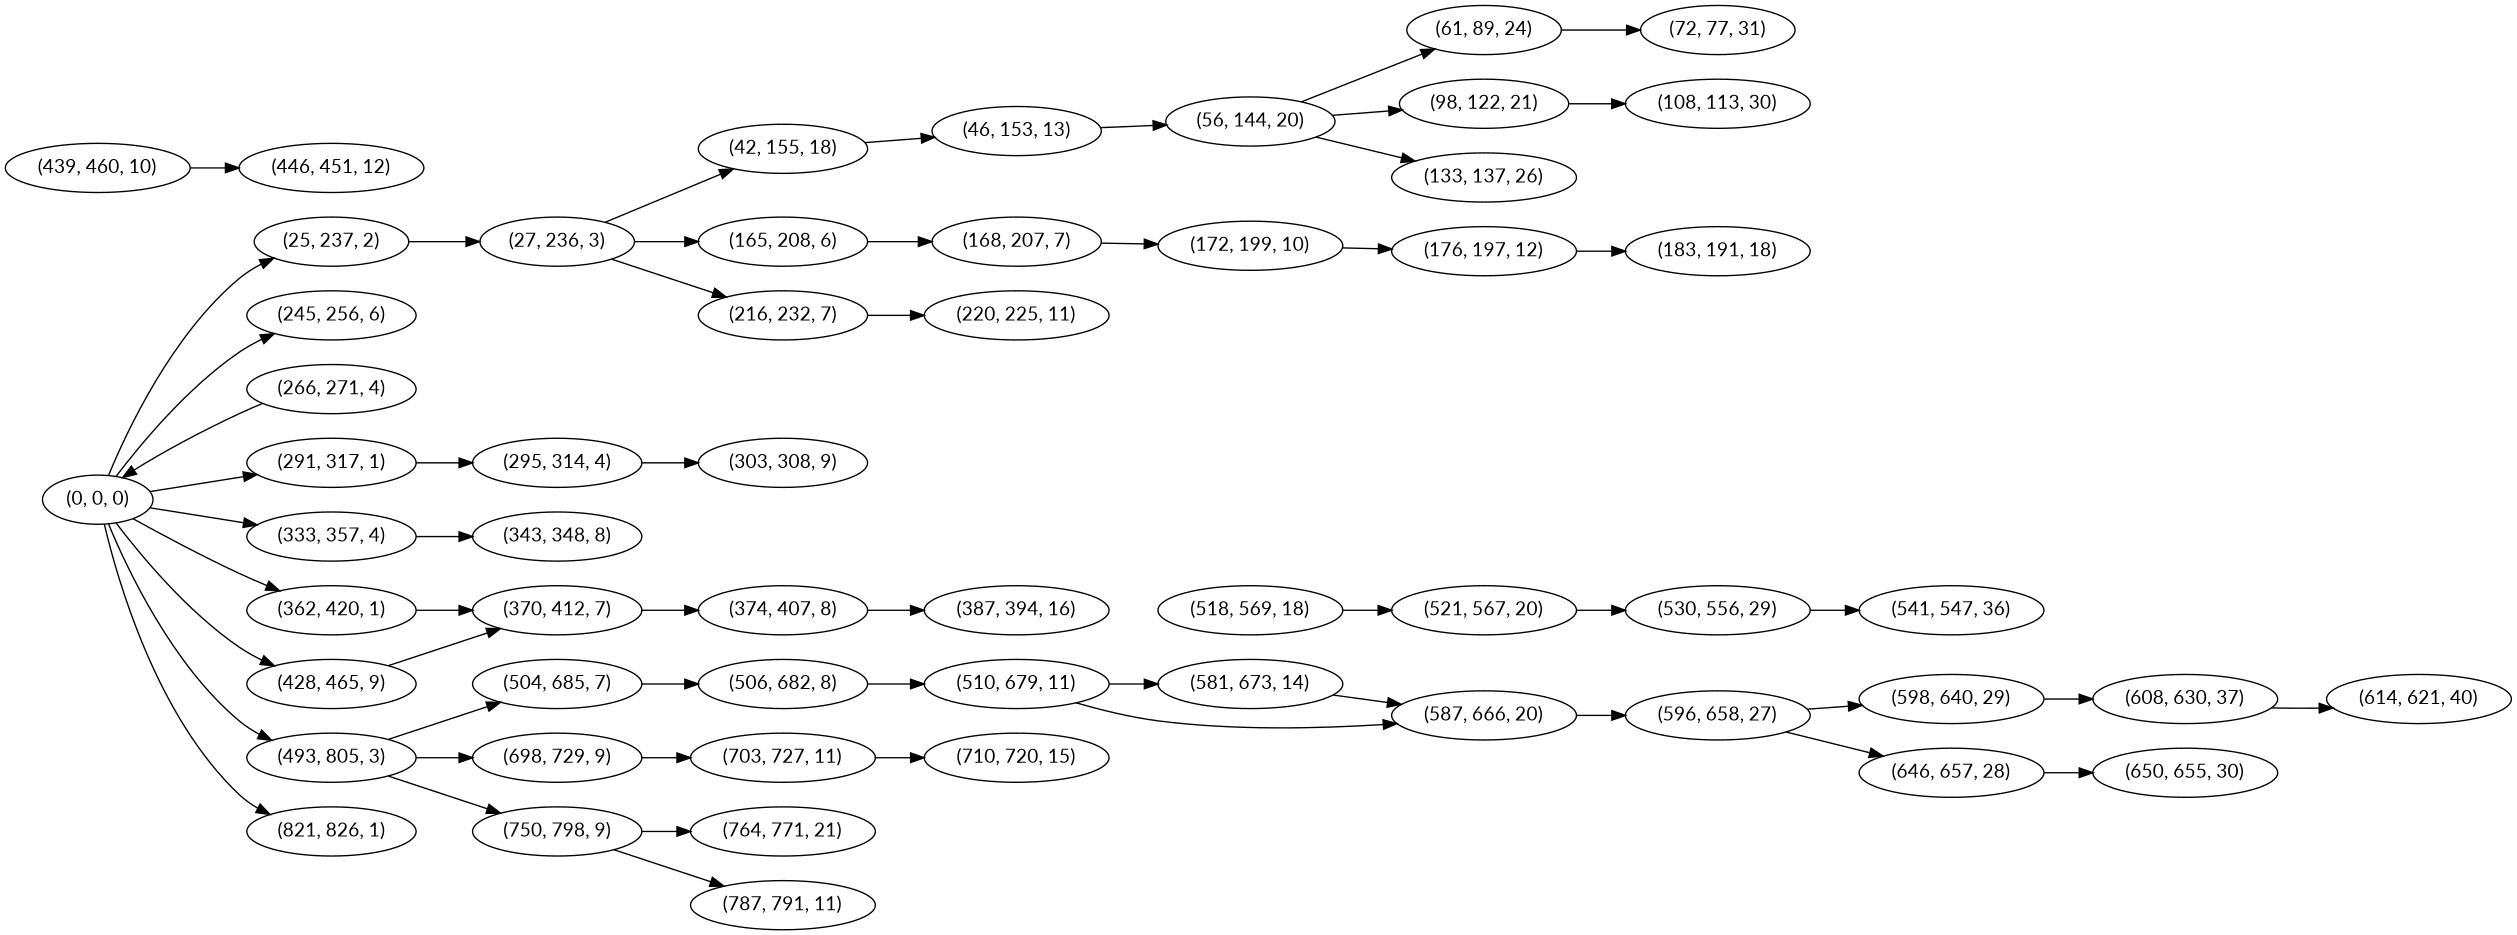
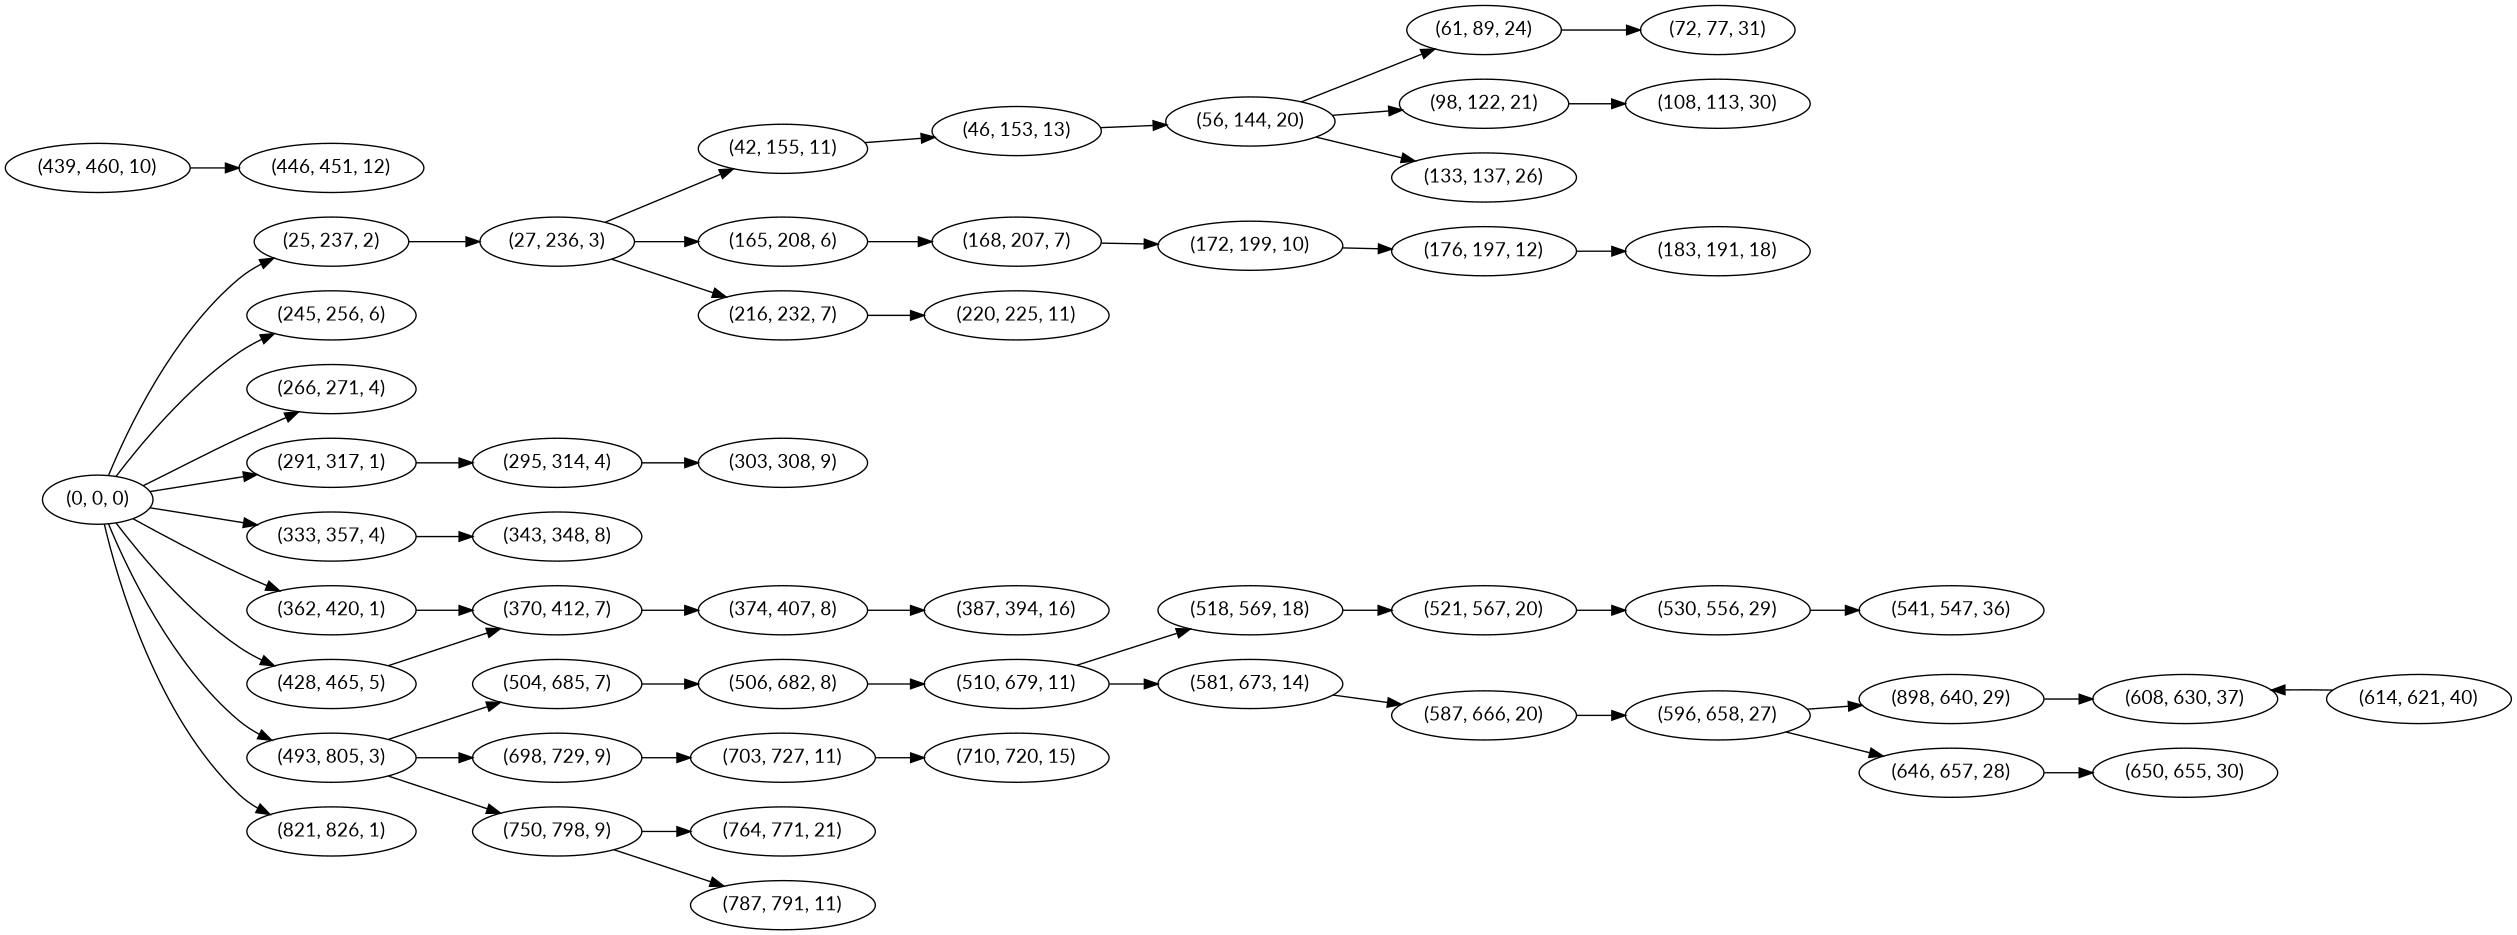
node "(42, 155, 18)": label "(42, 155, 18)" -> "(42, 155, 11)"
edge "(266, 271, 4)" -> "(0, 0, 0)": reversed
node "(428, 465, 9)": label "(428, 465, 9)" -> "(428, 465, 5)"
node "(598, 640, 29)": label "(598, 640, 29)" -> "(898, 640, 29)"
edge "(608, 630, 37)" -> "(614, 621, 40)": reversed
edge "(510, 679, 11)" -> "(587, 666, 20)": now "(510, 679, 11)" -> "(518, 569, 18)"
